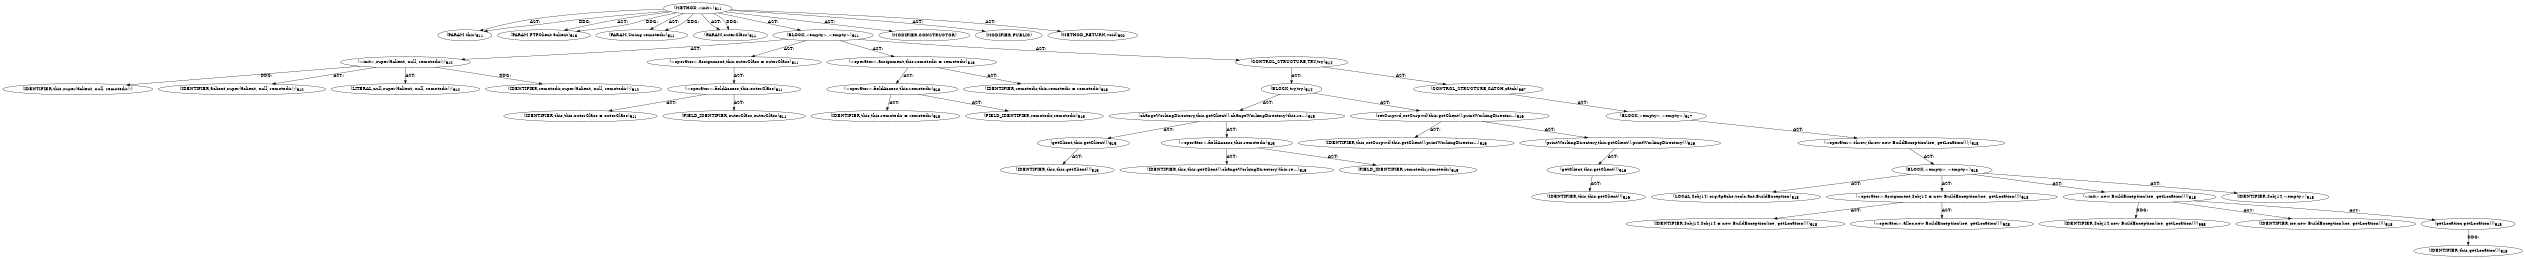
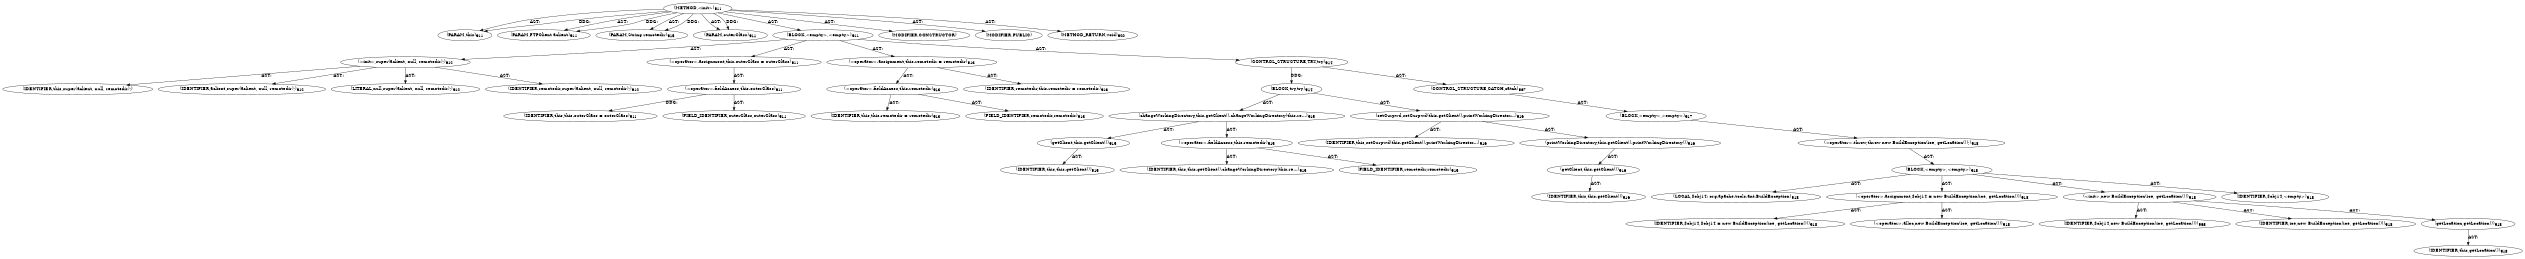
node "(PARAM,FTPClient aclient)": text "913" -> "911"
node "(PARAM,String remotedir)": text "911" -> "915"
edge "(<init>,super(aclient, null, remotedir);)" -> "(IDENTIFIER,this,super(aclient, null, remotedir);)": label "DDG: " -> "AST: "
edge "(<init>,super(aclient, null, remotedir);)" -> "(IDENTIFIER,remotedir,super(aclient, null, remotedir);)": label "DDG: " -> "AST: "
edge "(CONTROL_STRUCTURE,TRY,try)" -> "(BLOCK,try,try)": label "AST: " -> "DDG: "
edge "(<operator>.fieldAccess,this.outerClass)" -> "(IDENTIFIER,this,this.outerClass = outerClass)": label "AST: " -> "DDG: "
edge "(<init>,new BuildException(ioe, getLocation()))" -> "(IDENTIFIER,$obj14,new BuildException(ioe, getLocation()))": label "DDG: " -> "AST: "
node "(<operator>.alloc,new BuildException(ioe, getLocation()))": text "928" -> "918"
edge "(getLocation,getLocation())" -> "(IDENTIFIER,this,getLocation())": label "DDG: " -> "AST: "
